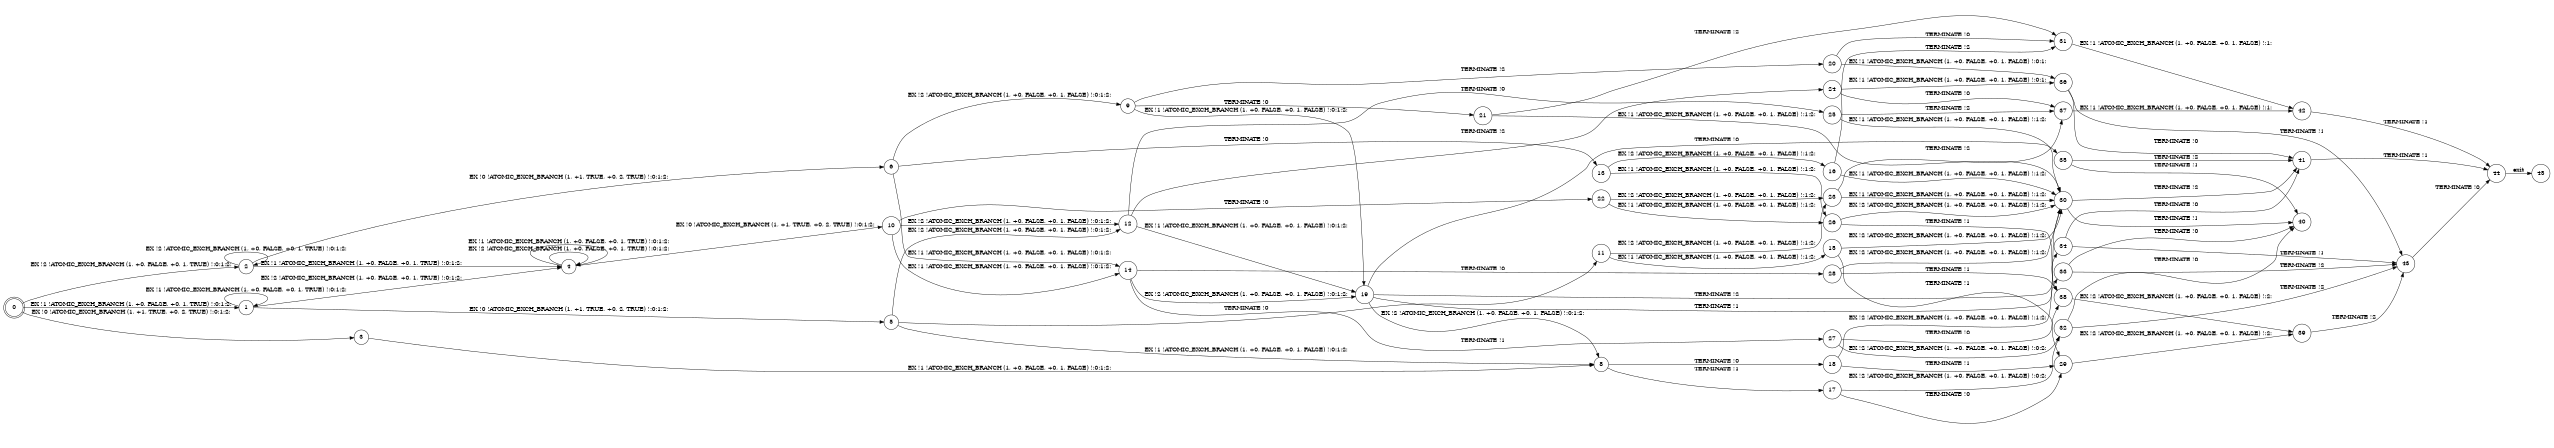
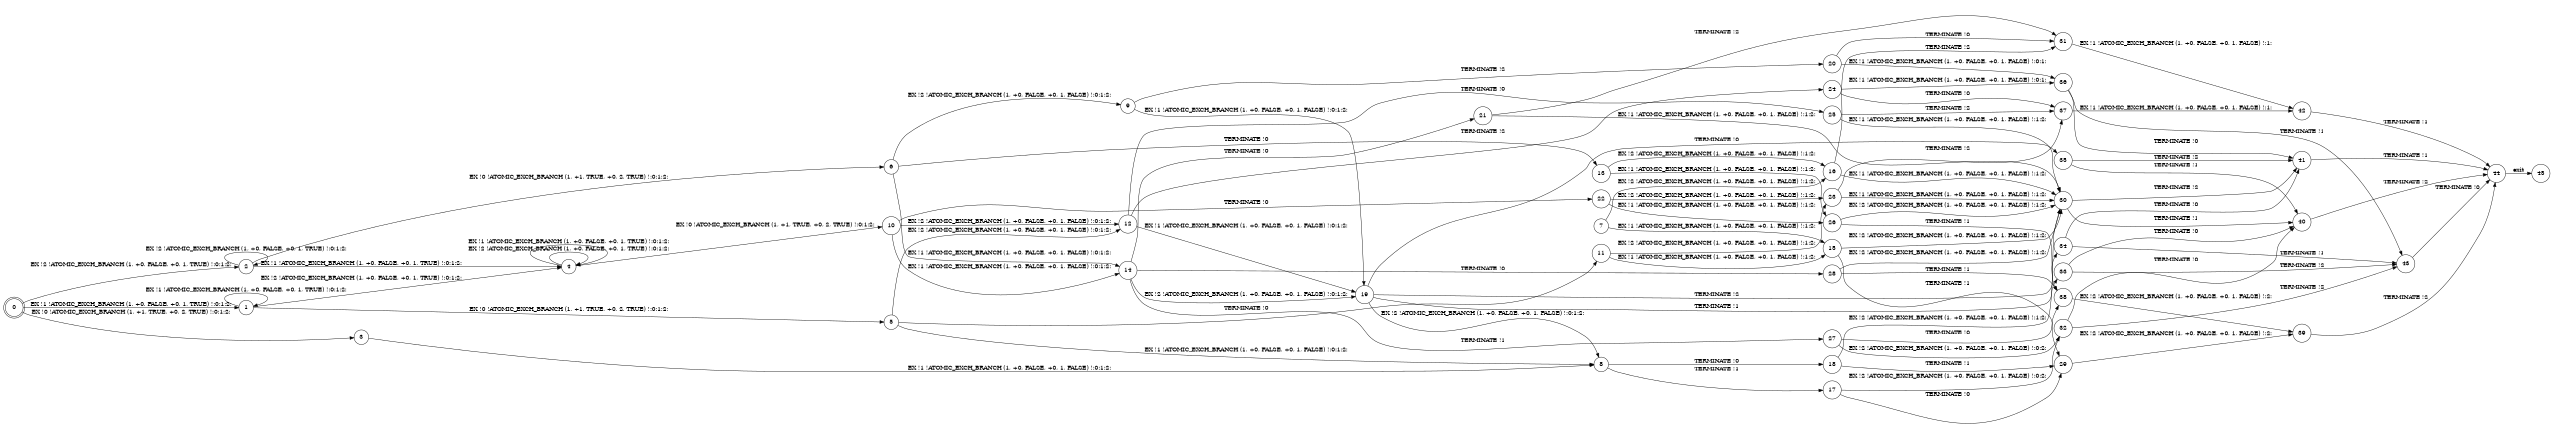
edge "9" -> "21": now "14" -> "21"
edge "40" -> "44": added, label "TERMINATE !2"
node "7": added
edge "39" -> "43": now "39" -> "44"
